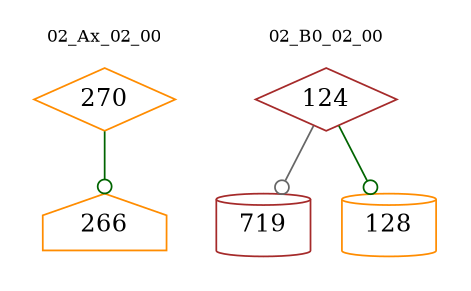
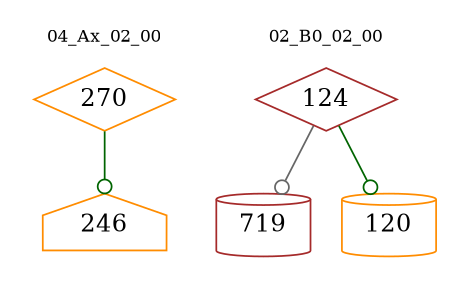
cluster "02_Ax_02_00": label "02_Ax_02_00" -> "04_Ax_02_00"
node "266": label "266" -> "246"
node "128": label "128" -> "120"
